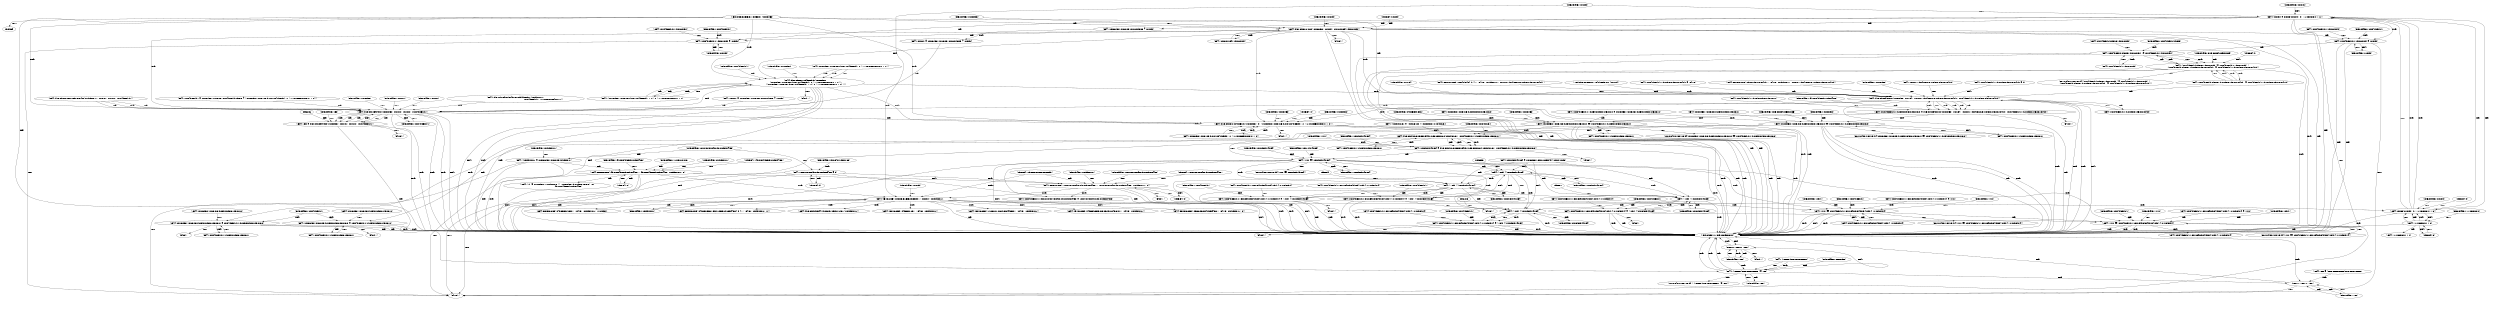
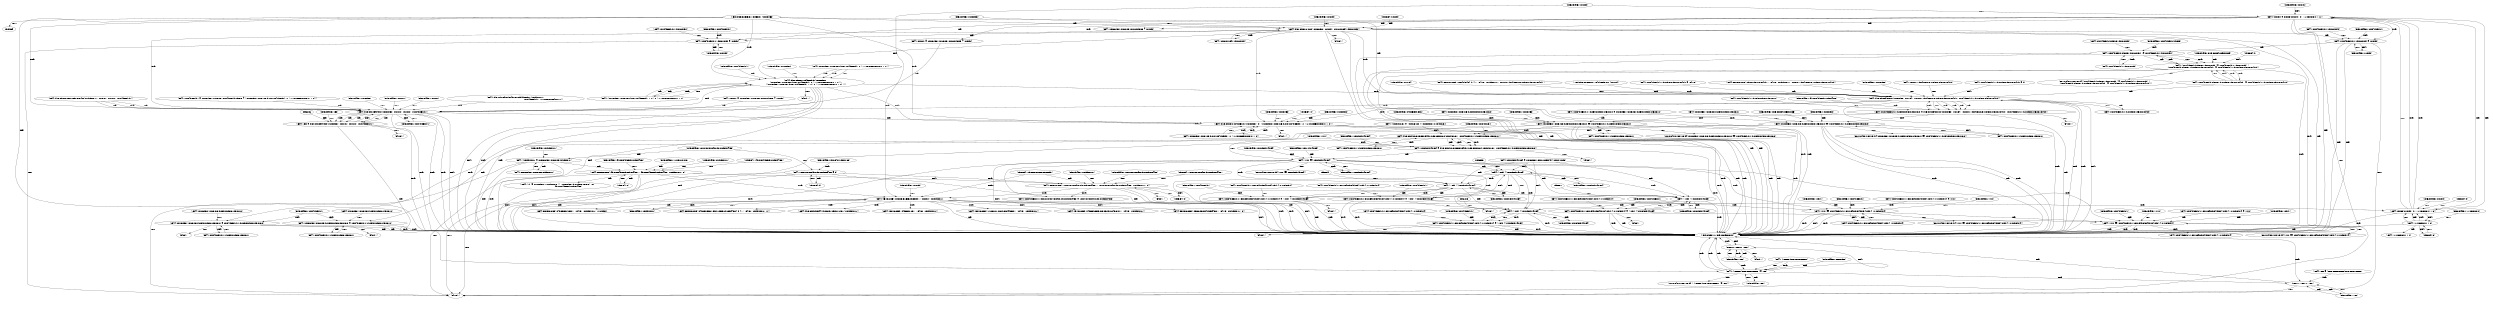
edge "(Call,ps_codec->s_parse.ps_pps_base + pps_id)" -> "(Call,ps_pps = ps_codec->s_parse.ps_pps_base + pps_id)": now "(Call,pps_id = CLIP3(pps_id, 0, MAX_PPS_CNT - 2))" -> "(Call,ps_pps = ps_codec->s_parse.ps_pps_base + pps_id)"
node "(Call,&ps_codec->s_parse.s_bitstrm)": added
